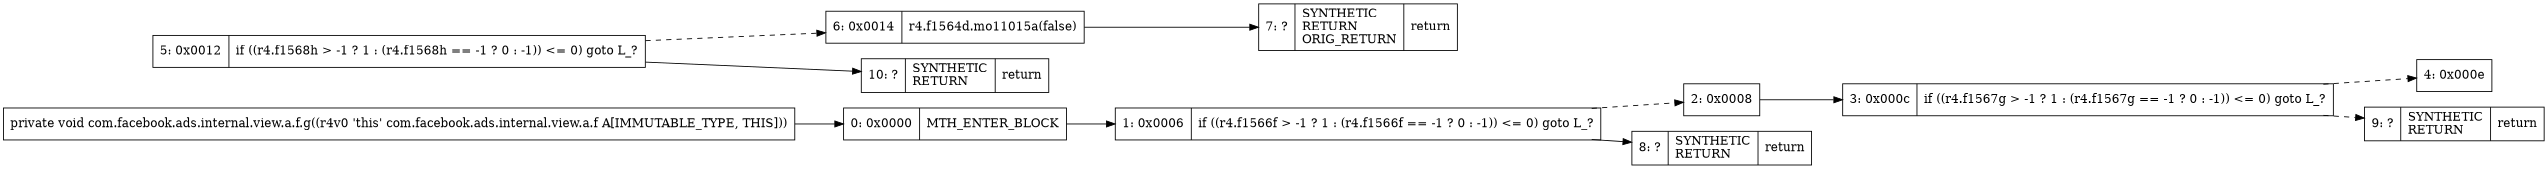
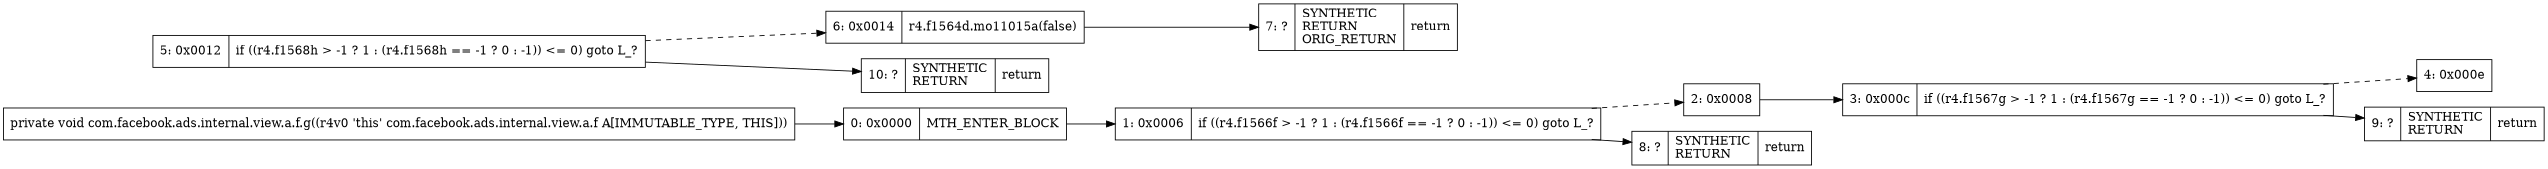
edge "3: 0x000c" -> "9: ?": style dashed -> solid
